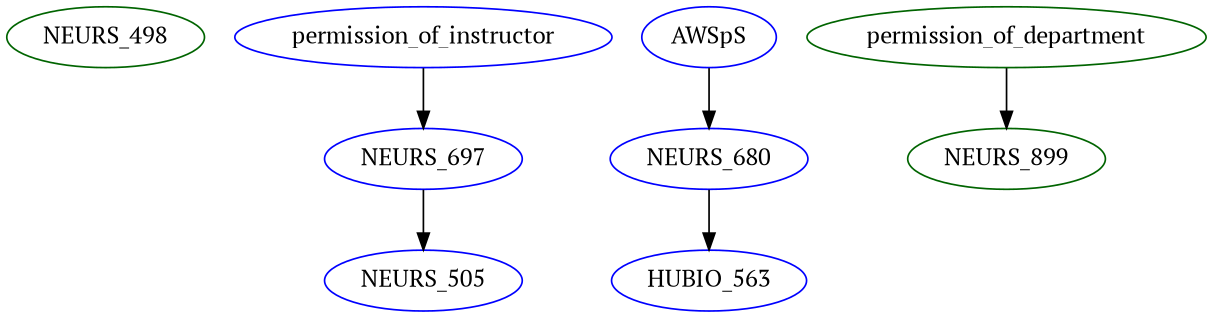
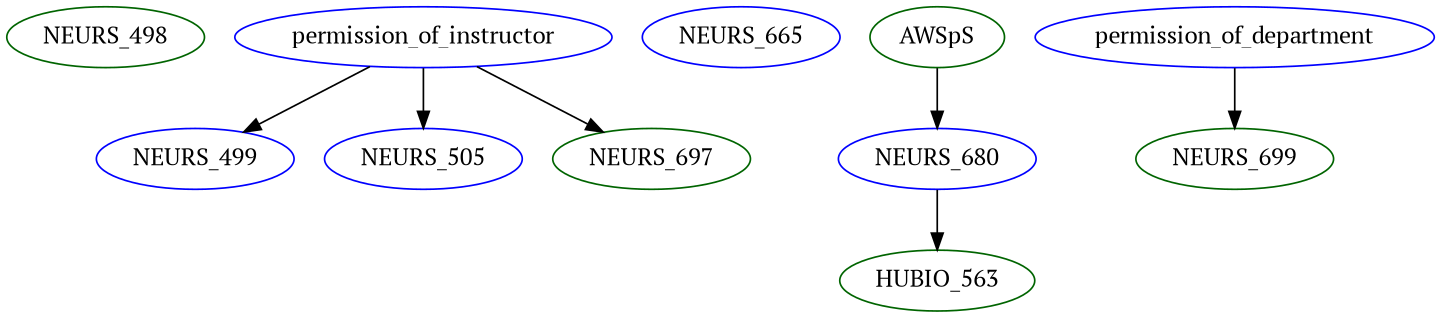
node "AWSpS": color blue -> darkgreen
node "NEURS_665": added
node "permission_of_department": color darkgreen -> blue
node "NEURS_499": added
node "NEURS_697": color blue -> darkgreen
node "NEURS_899": label "NEURS_899" -> "NEURS_699"
edge "NEURS_697" -> "NEURS_505": now "permission_of_instructor" -> "NEURS_505"
node "HUBIO_563": color blue -> darkgreen
